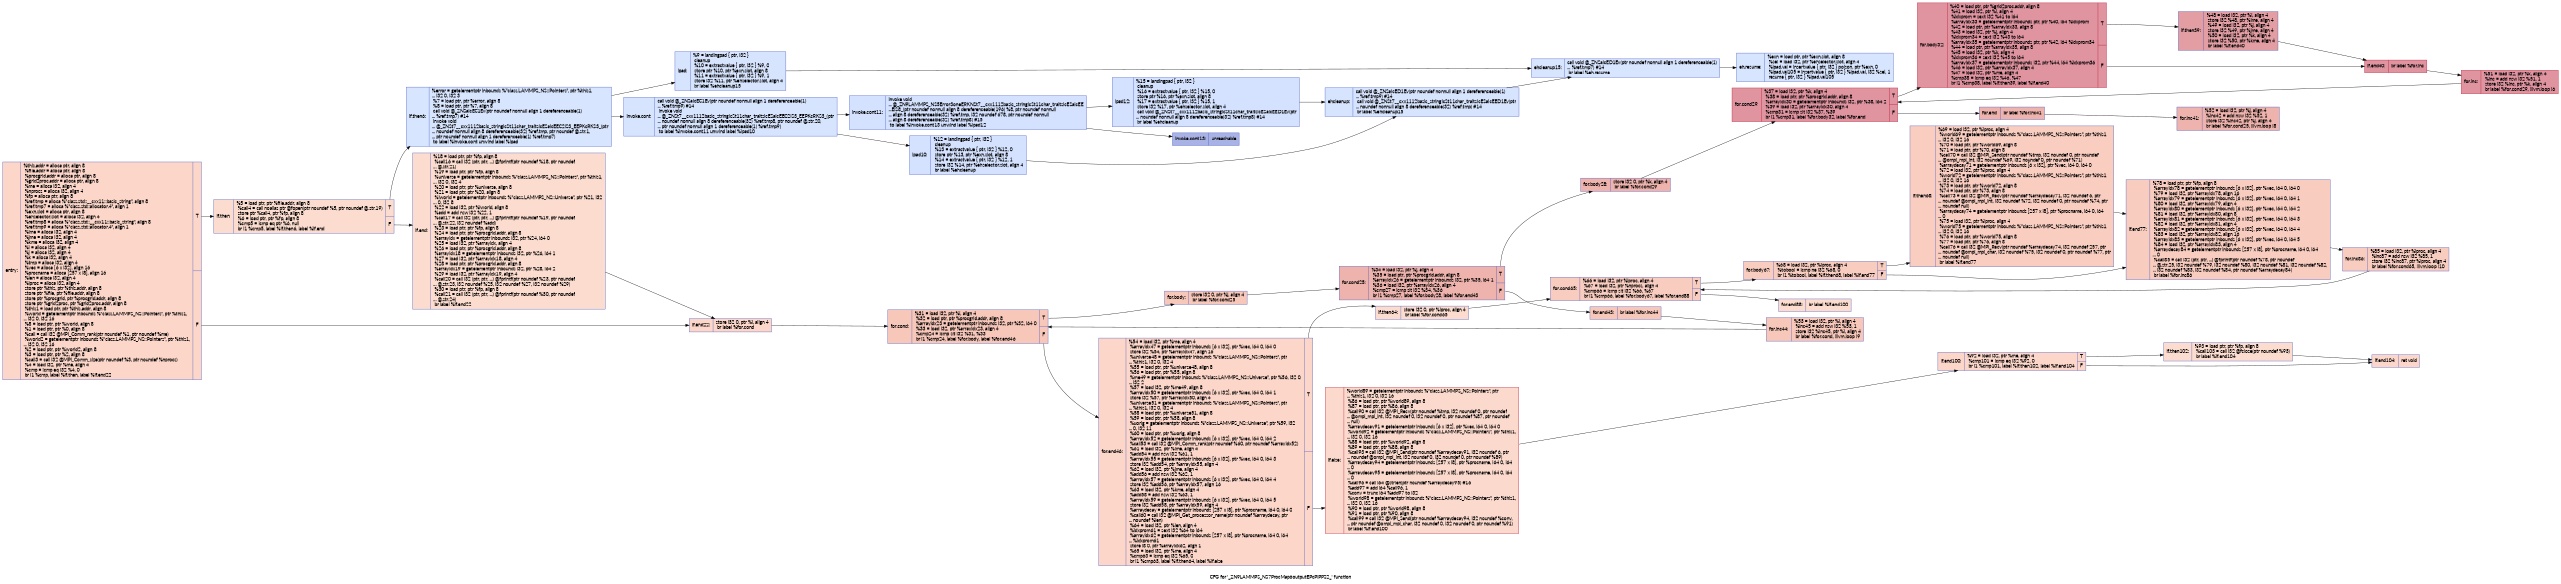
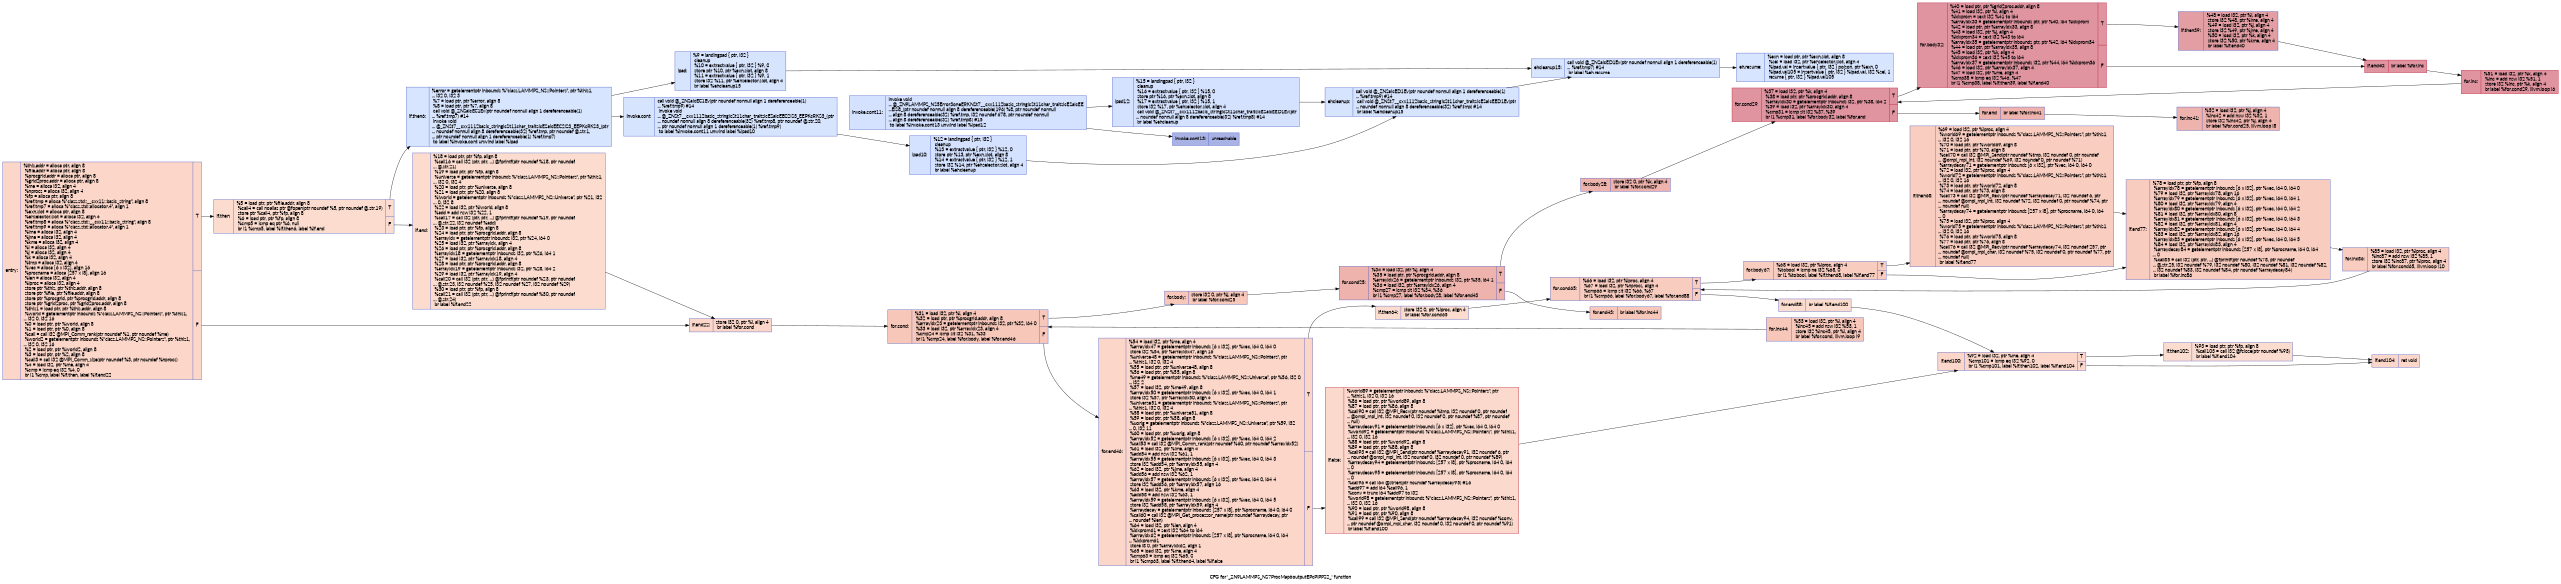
edge "invoke.cont:" -> "invoke.cont11:": removed
edge "for.end43:" -> "for.inc44:": removed
edge "for.end88:" -> "if.end100:": added
node "entry:": text "%8 = load ptr, ptr %world, align 8" -> "%0 = load ptr, ptr %world, align 8"
